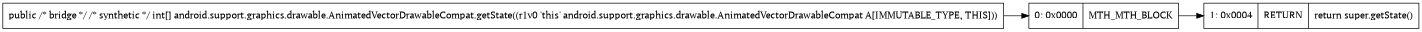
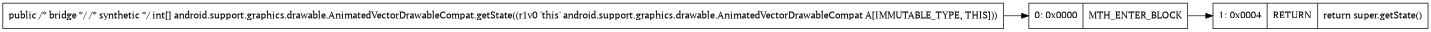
node "0: 0x0000": text "MTH_MTH_BLOCK" -> "MTH_ENTER_BLOCK"
